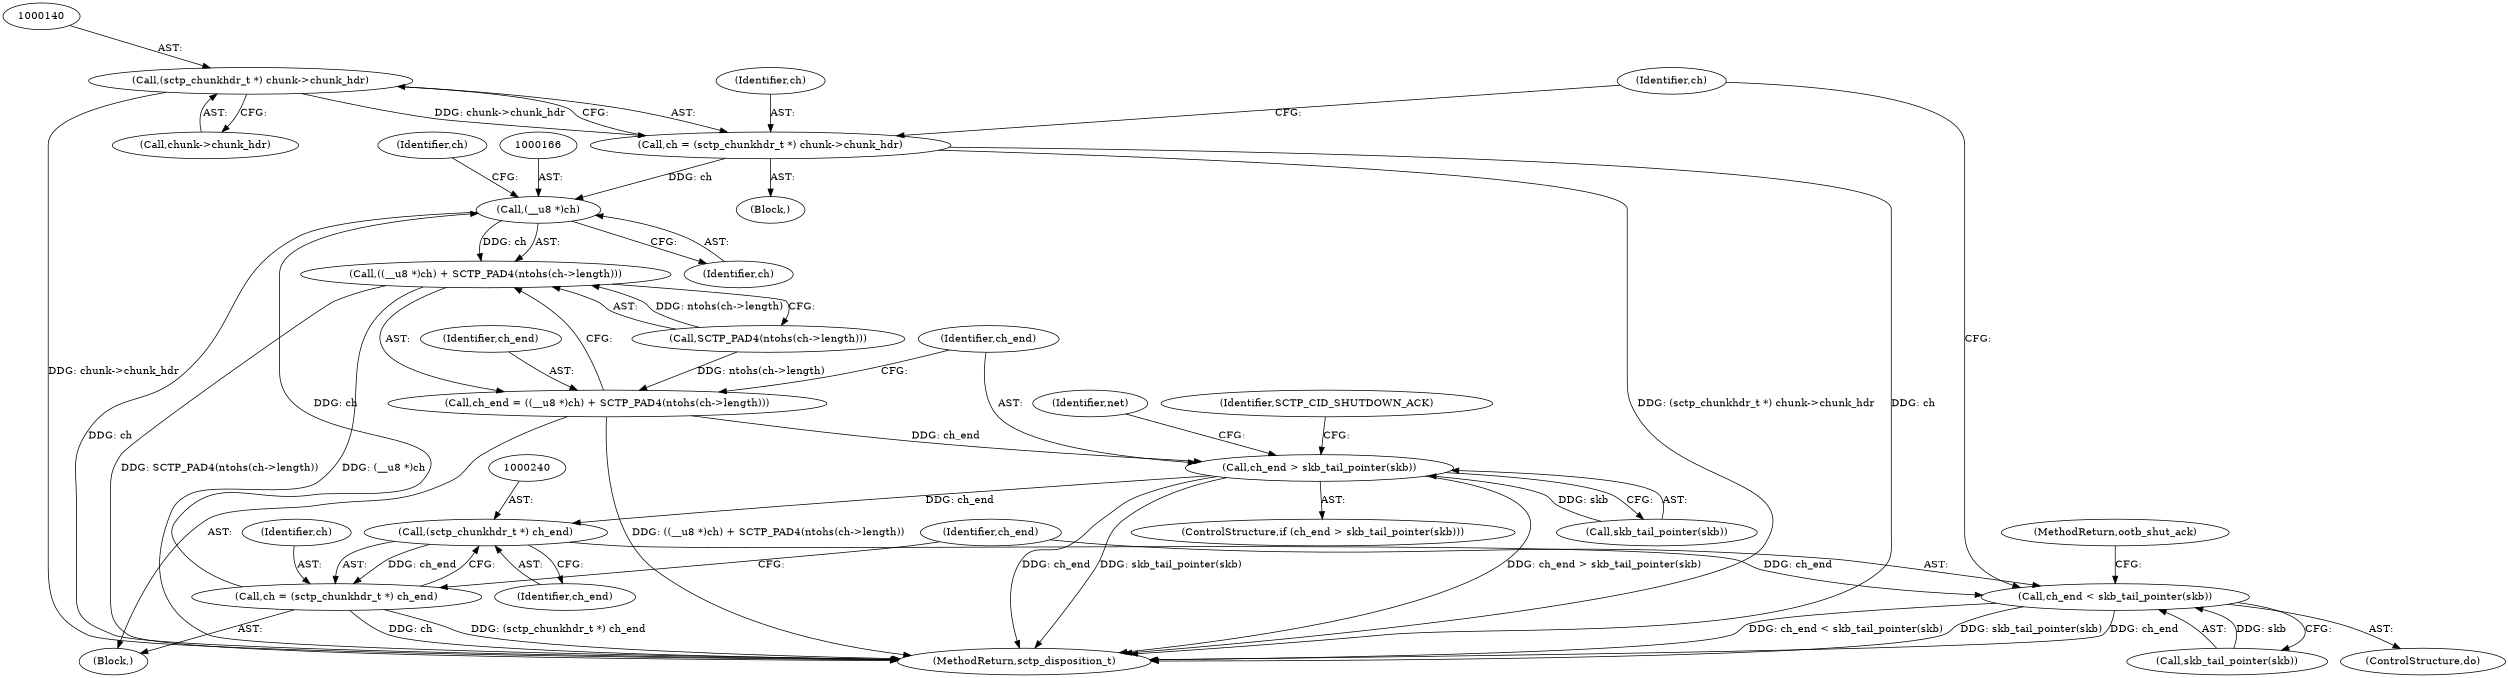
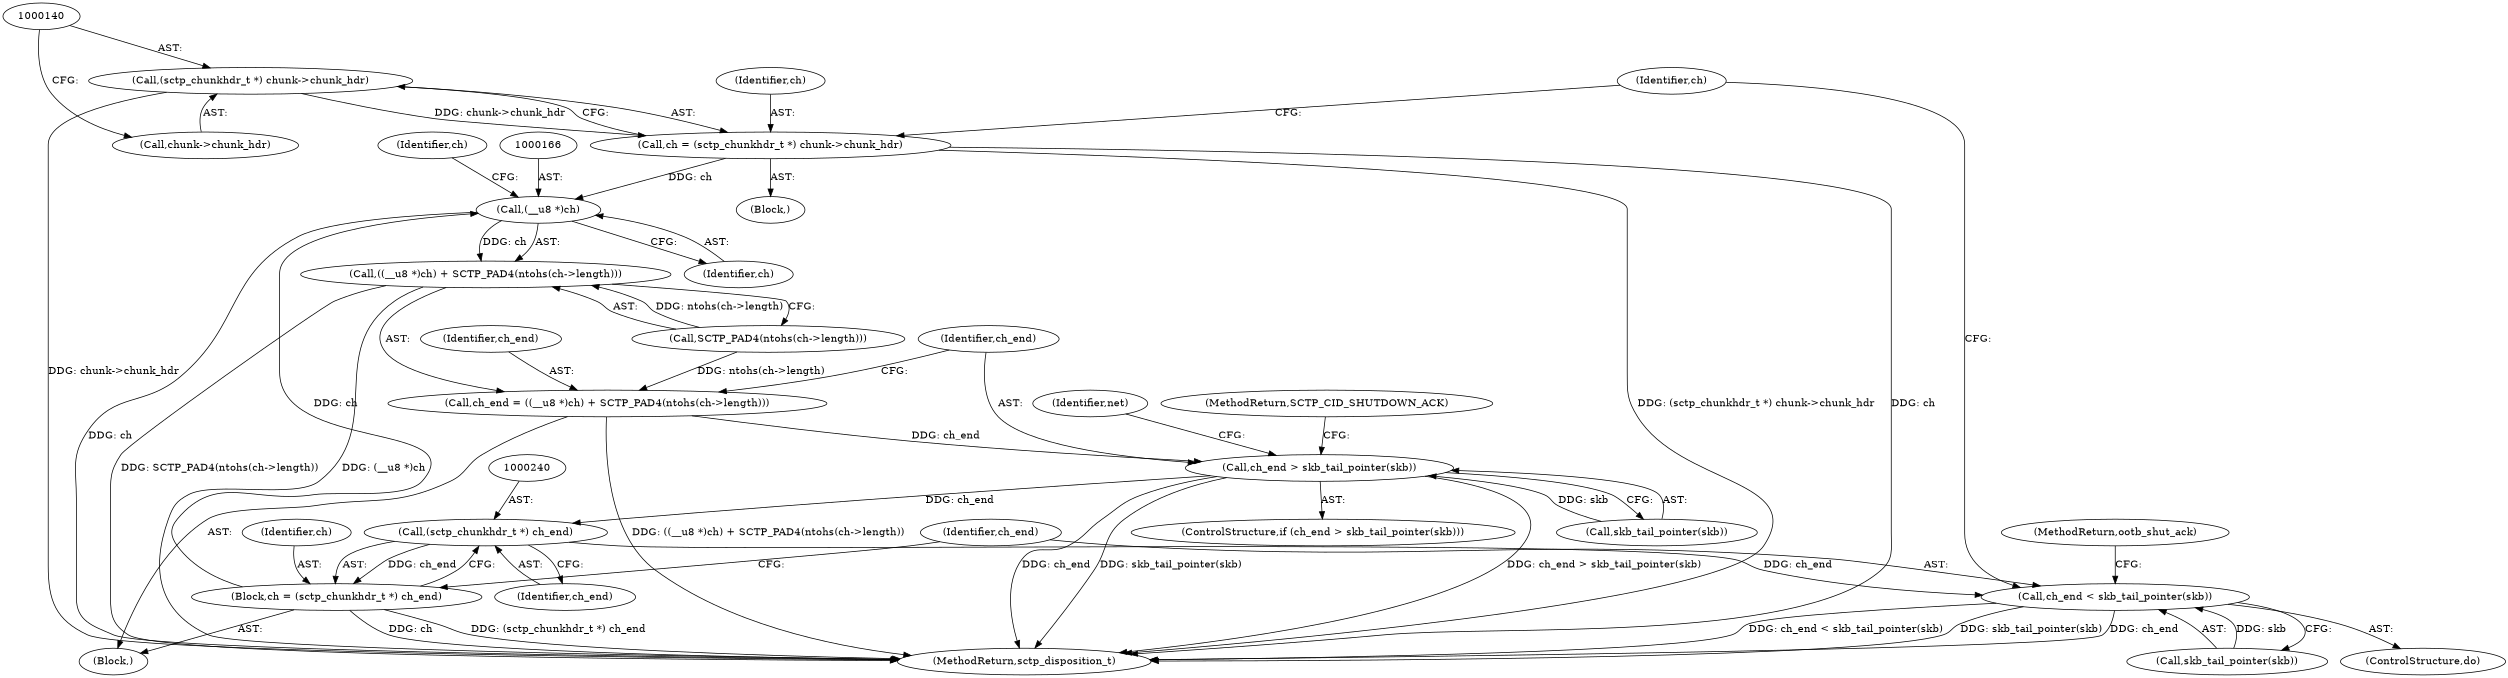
edge "(Call,(sctp_chunkhdr_t *) chunk->chunk_hdr)" -> "(Call,chunk->chunk_hdr)": now "1000140" -> "(Call,chunk->chunk_hdr)"
edge "(Call,ch_end = ((__u8 *)ch) + SCTP_PAD4(ntohs(ch->length)))" -> "(Call,((__u8 *)ch) + SCTP_PAD4(ntohs(ch->length)))": removed, label "CFG:"
node "(Identifier,SCTP_CID_SHUTDOWN_ACK)": label "(Identifier,SCTP_CID_SHUTDOWN_ACK)" -> "(MethodReturn,SCTP_CID_SHUTDOWN_ACK)"
node "(Call,ch = (sctp_chunkhdr_t *) ch_end)": label "(Call,ch = (sctp_chunkhdr_t *) ch_end)" -> "(Block,ch = (sctp_chunkhdr_t *) ch_end)"
